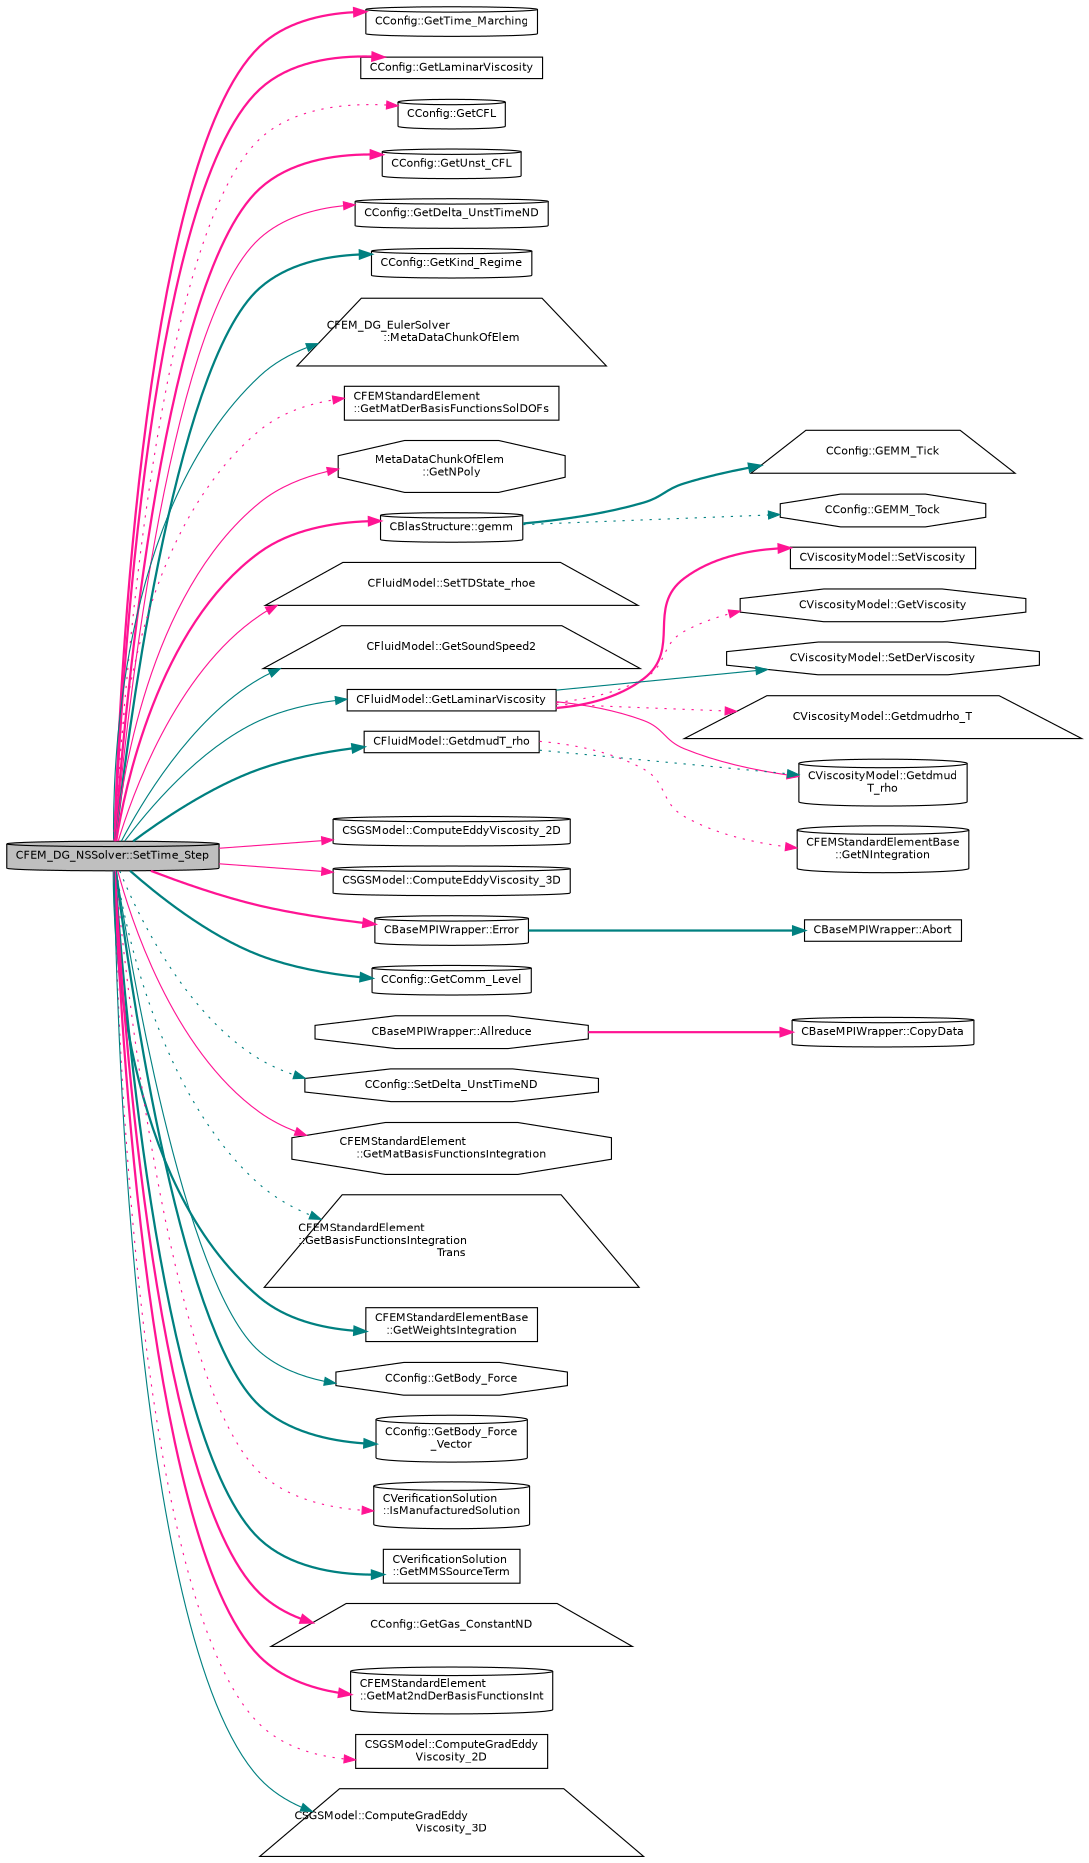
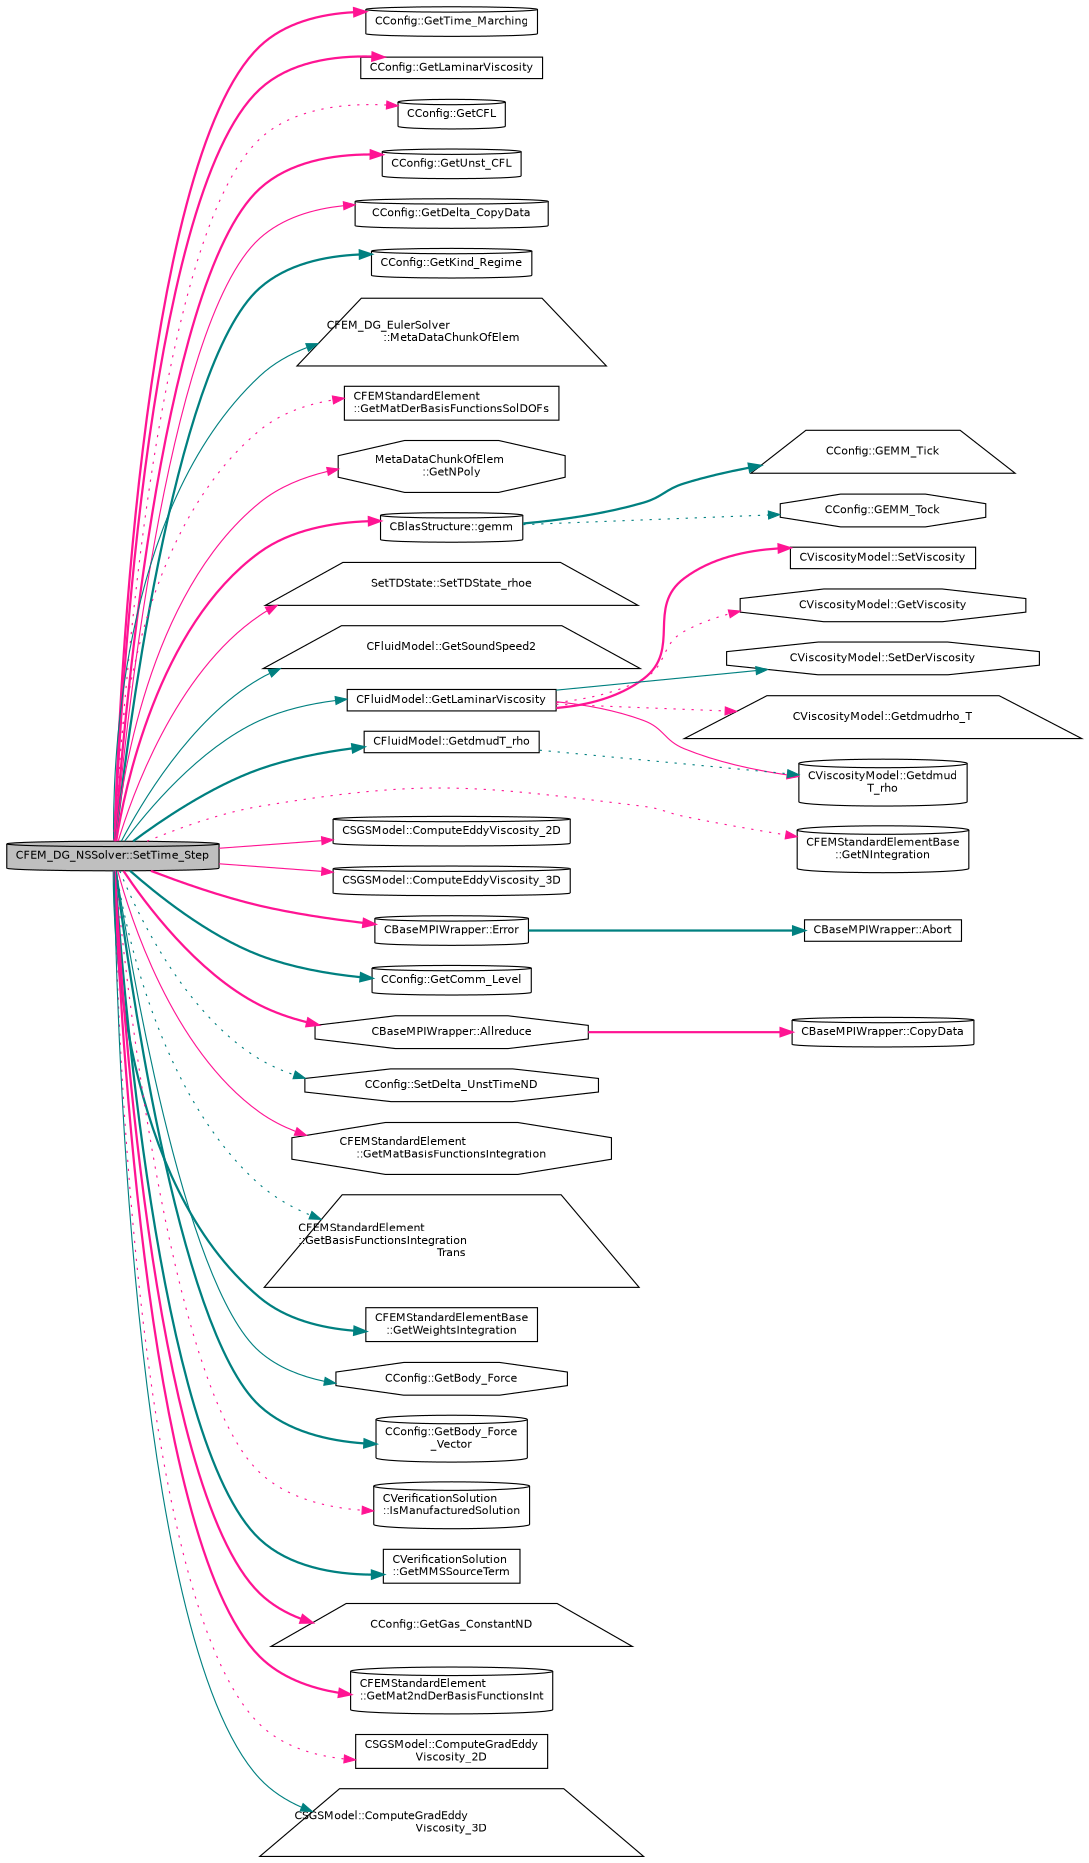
node "CConfig::GetDelta_UnstTimeND": label "CConfig::GetDelta_UnstTimeND" -> "CConfig::GetDelta_CopyData"
node "CFluidModel::SetTDState_rhoe": label "CFluidModel::SetTDState_rhoe" -> "SetTDState::SetTDState_rhoe"
edge "CFluidModel::GetdmudT_rho" -> "CFEMStandardElementBase ::GetNIntegration": now "CFEM_DG_NSSolver::SetTime_Step" -> "CFEMStandardElementBase ::GetNIntegration"
edge "CFEM_DG_NSSolver::SetTime_Step" -> "CBaseMPIWrapper::Allreduce": added
